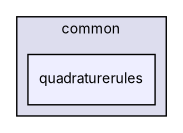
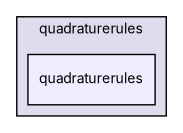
cluster "common": label "common" -> "quadraturerules"
